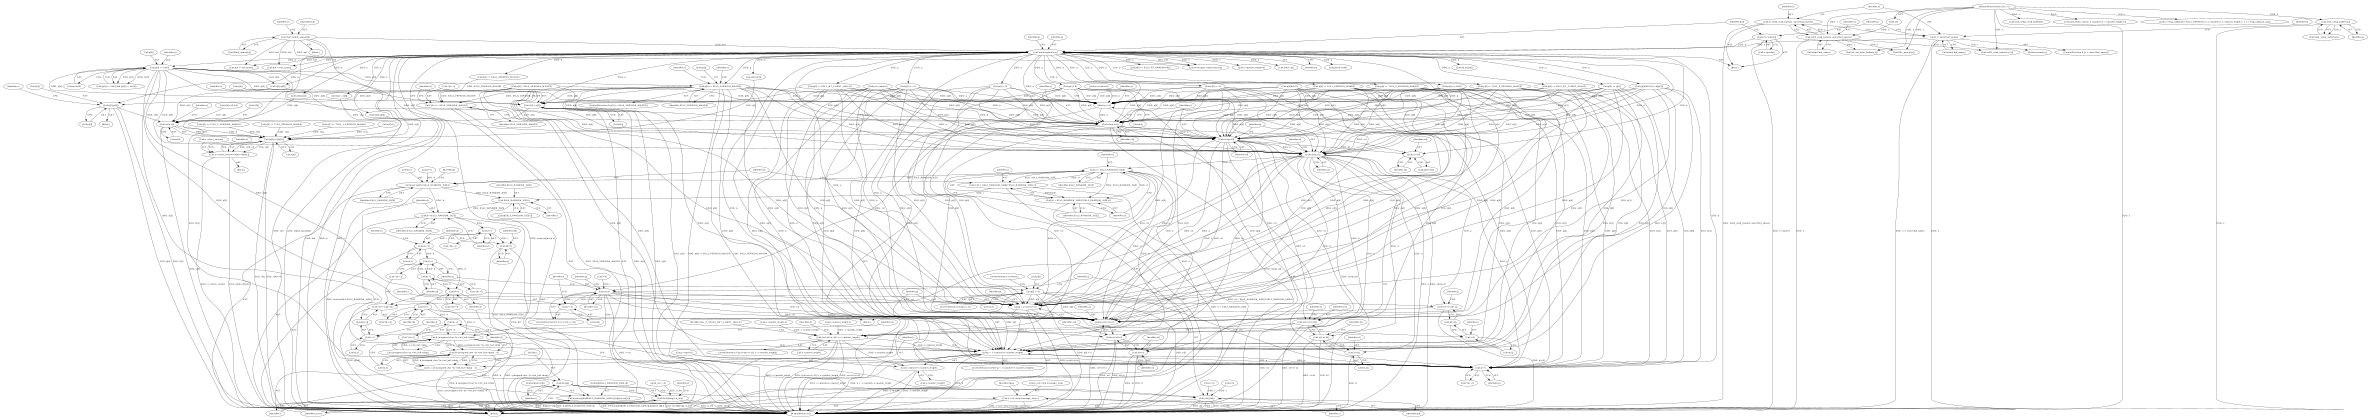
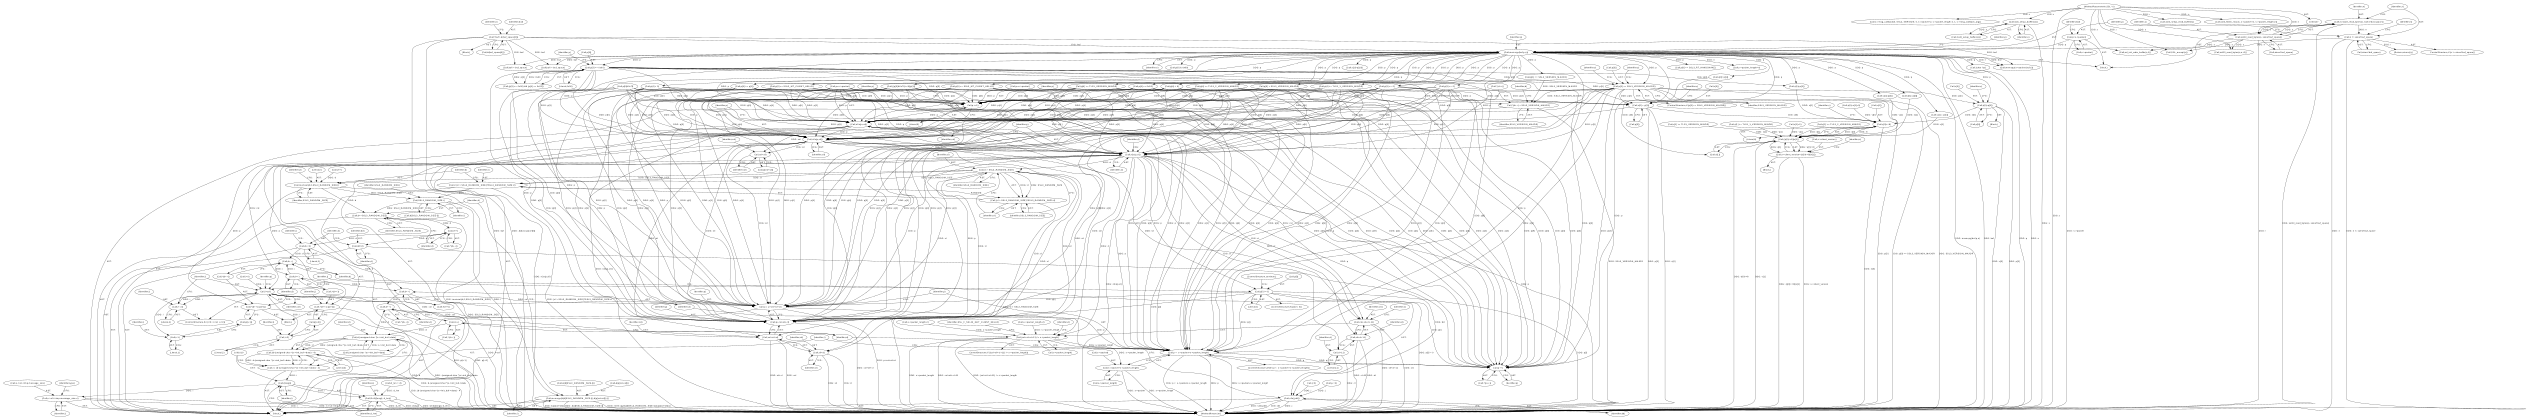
edge "(Call,memcpy(buf,p,n))" -> "(Call,csl+sil)": now "(Call,memcpy(buf,p,n))" -> "(Call,p[9] > SSL3_VERSION_MAJOR)"
node "(Block,p+=5)": label "(Block,p+=5)" -> "(Call,p+=5)"
edge "(Call,v[0]=p[1])" -> "(Call,v[0]<<8)": now "(Call,v[0]=p[1])" -> "(Call,v[1])"
